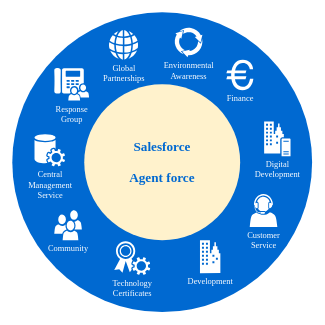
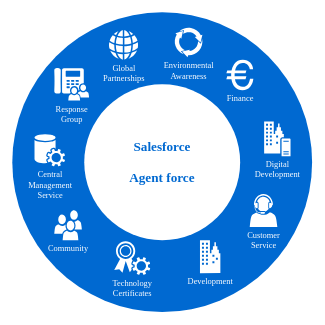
node "Salesforce Agent force": fillcolor #fff2cc -> #ffffff
